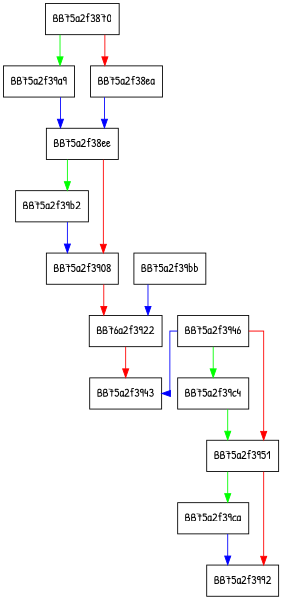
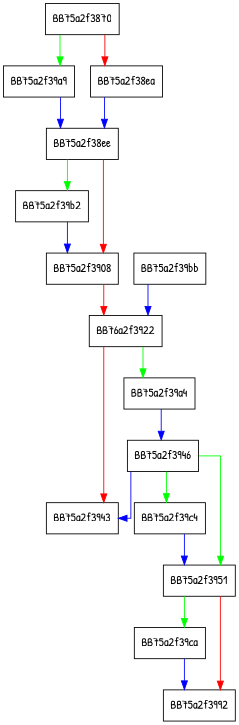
edge "BB75a2f3946" -> "BB75a2f3951": color red -> green
node "BB75a2f39a4": added
edge "BB75a2f39c4" -> "BB75a2f3951": color green -> blue
